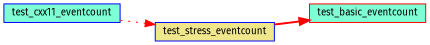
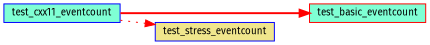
edge "test_stress_eventcount" -> "test_basic_eventcount": now "test_cxx11_eventcount" -> "test_basic_eventcount"
